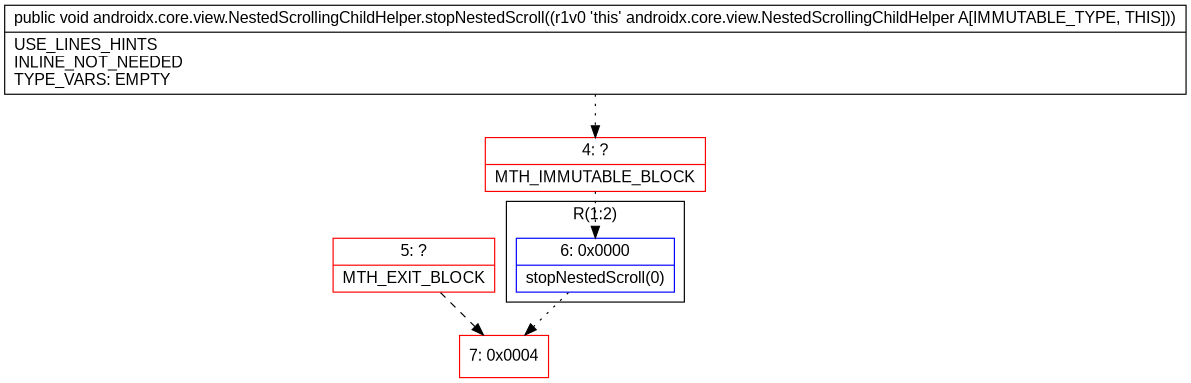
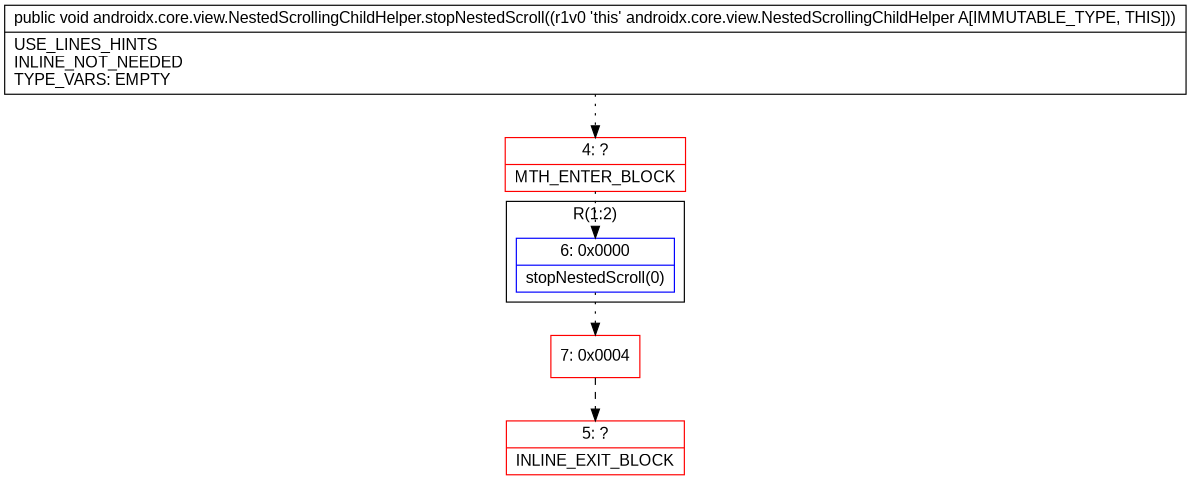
node "4: ?": text "MTH_IMMUTABLE_BLOCK" -> "MTH_ENTER_BLOCK"
node "5: ?": text "MTH_EXIT_BLOCK" -> "INLINE_EXIT_BLOCK"
edge "5: ?" -> "7: 0x0004": reversed
